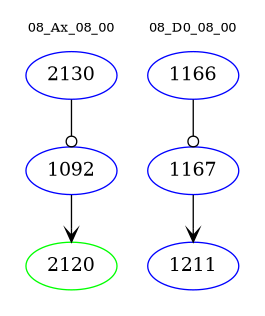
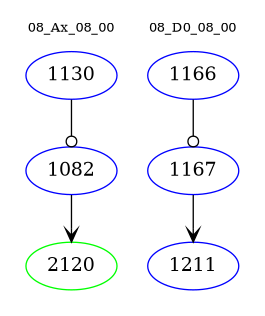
node "2130": label "2130" -> "1130"
node "1092": label "1092" -> "1082"
